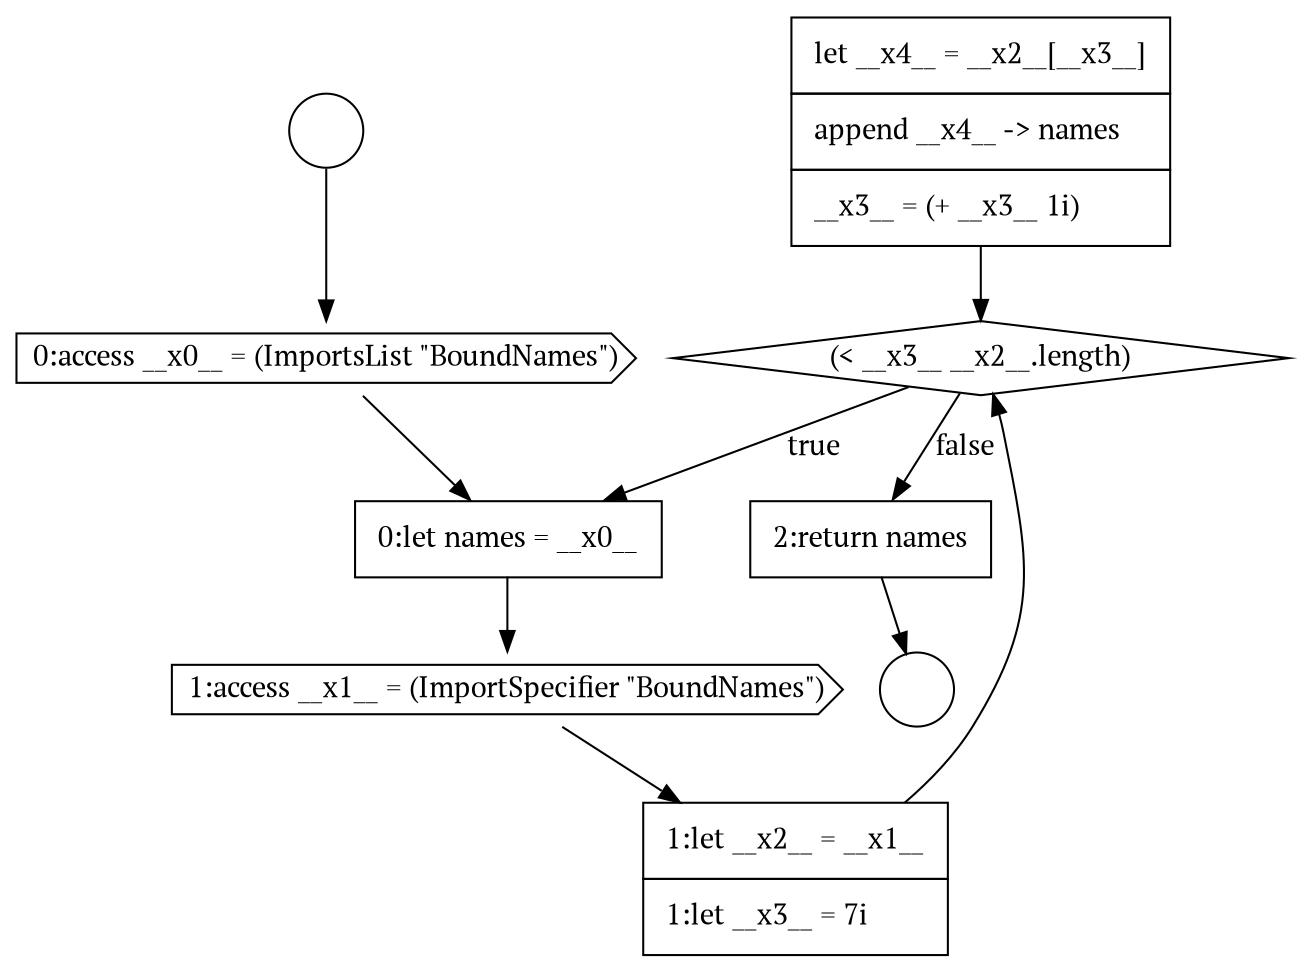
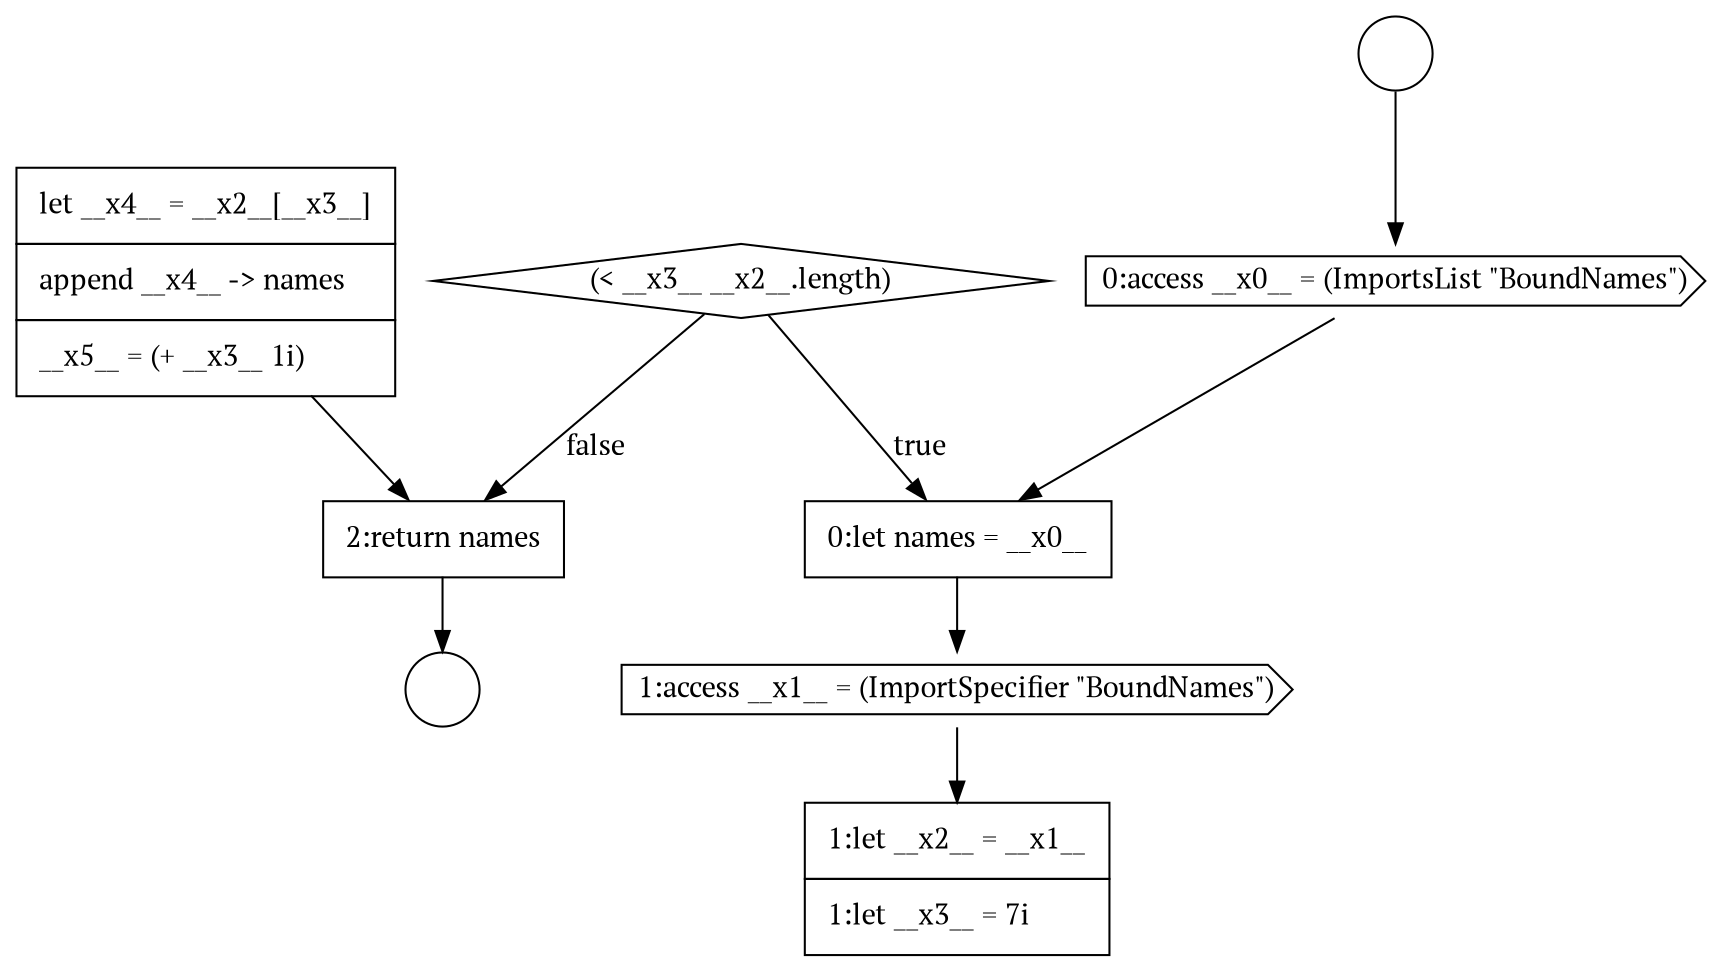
node "let __x4__ = __x2__[__x3__]": text "__x3__ = (+ __x3__ 1i)" -> "__x5__ = (+ __x3__ 1i)"
edge "let __x4__ = __x2__[__x3__]" -> "(< __x3__ __x2__.length)": now "let __x4__ = __x2__[__x3__]" -> "2:return names"
edge "1:let __x2__ = __x1__" -> "(< __x3__ __x2__.length)": removed
